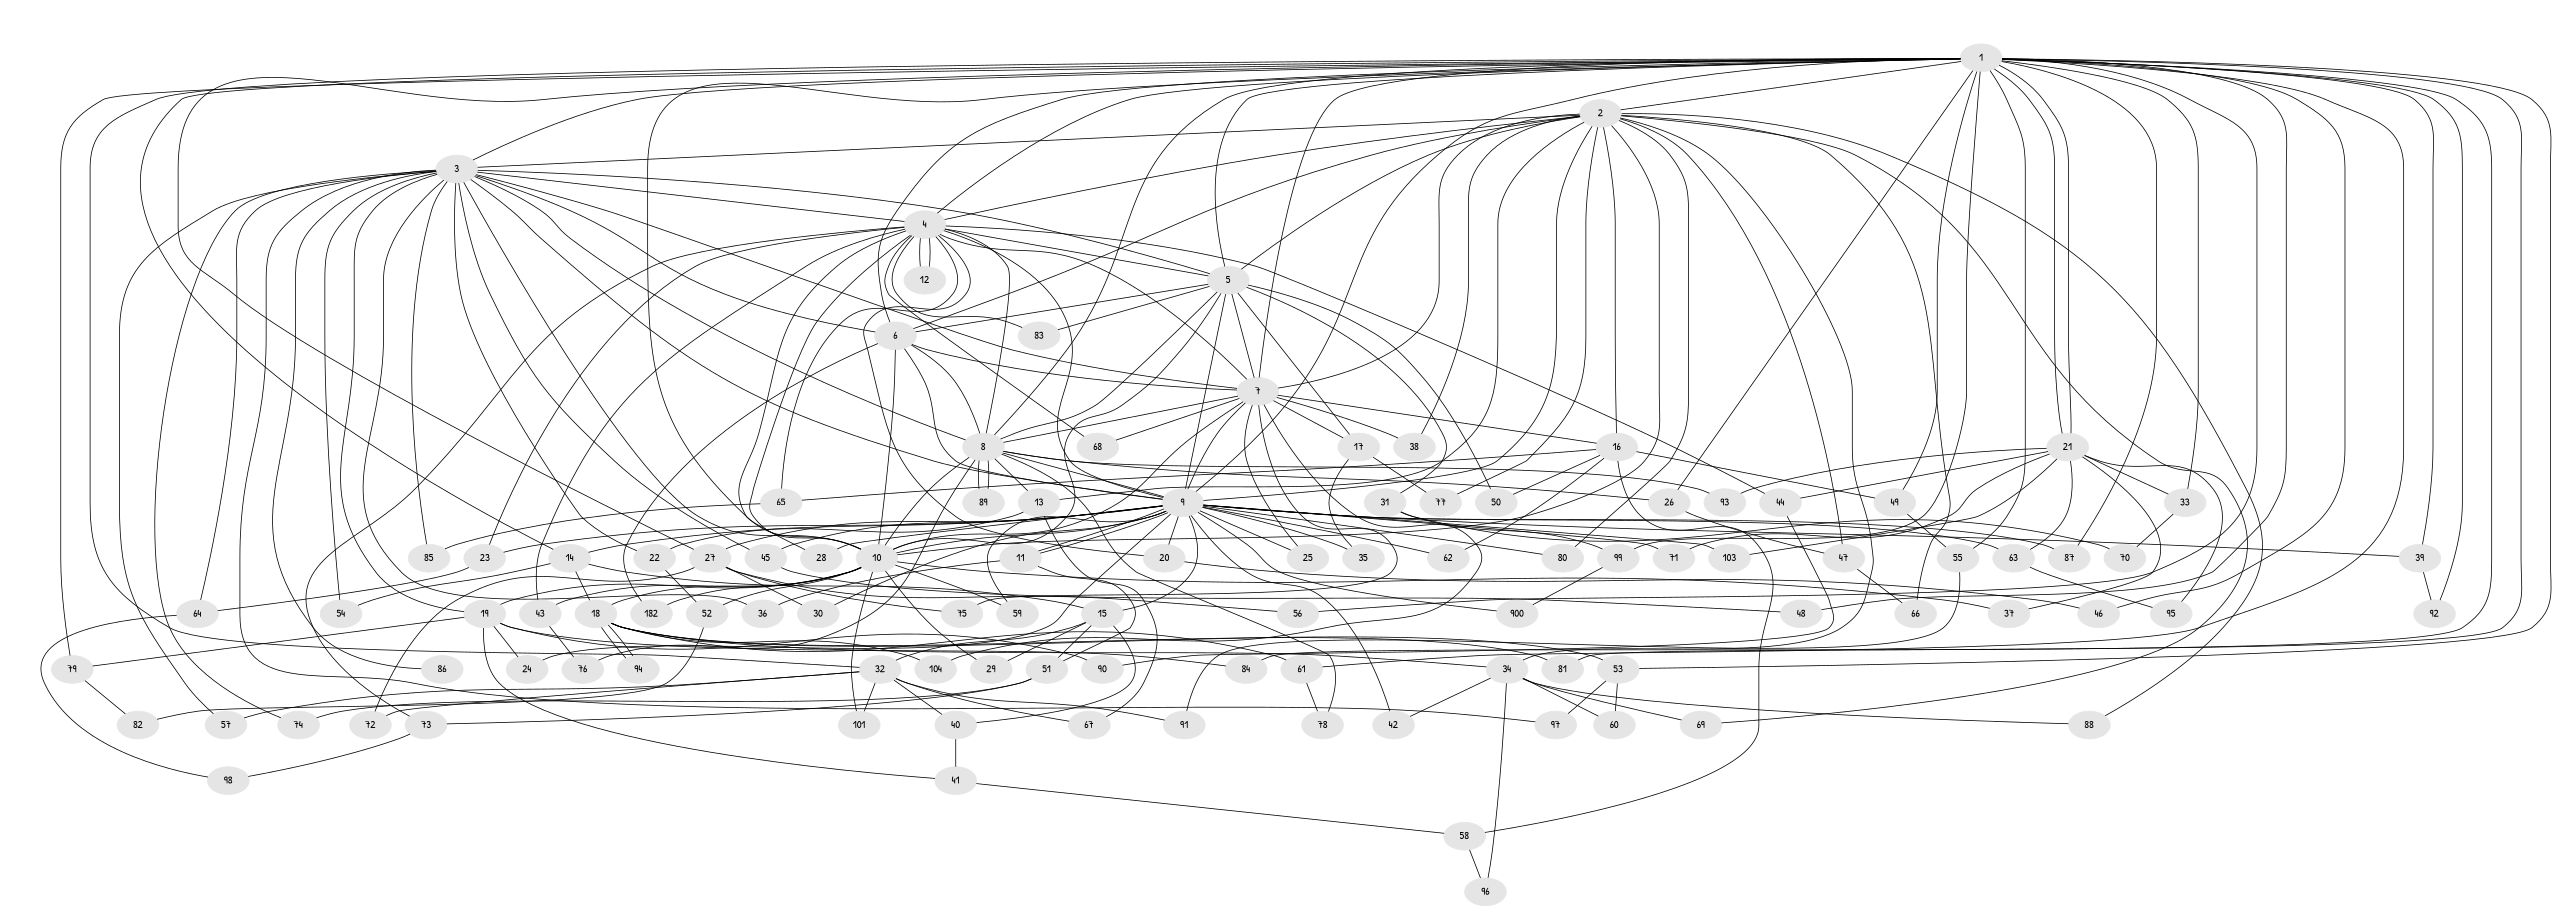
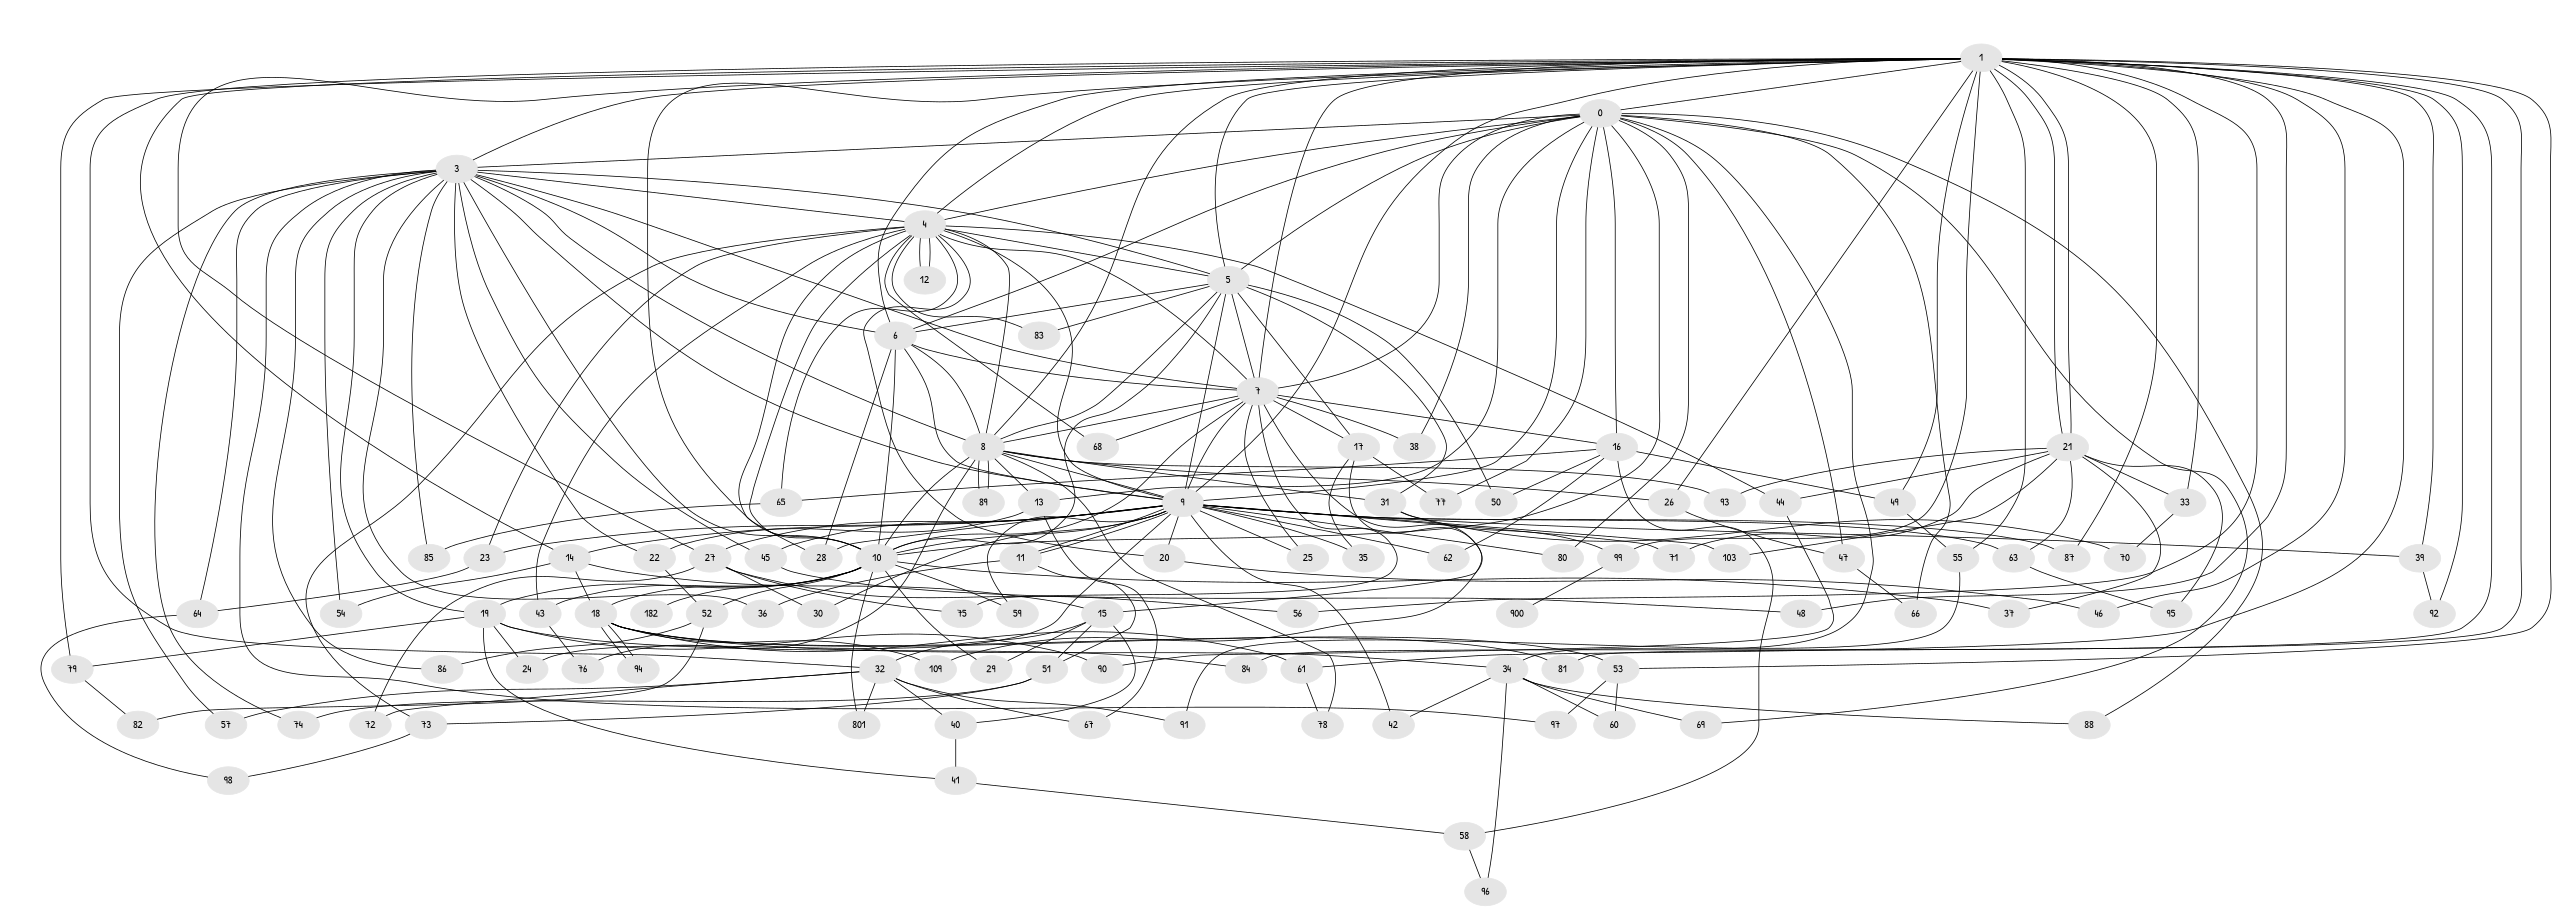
node "2": label "2" -> "0"
edge "6" -- "182": now "6" -- "28"
edge "8" -- "31": added
edge "9" -- "15": now "17" -- "15"
edge "9" -- "900": removed
edge "52" -- "86": added
node "104": label "104" -> "109"
node "101": label "101" -> "801"
